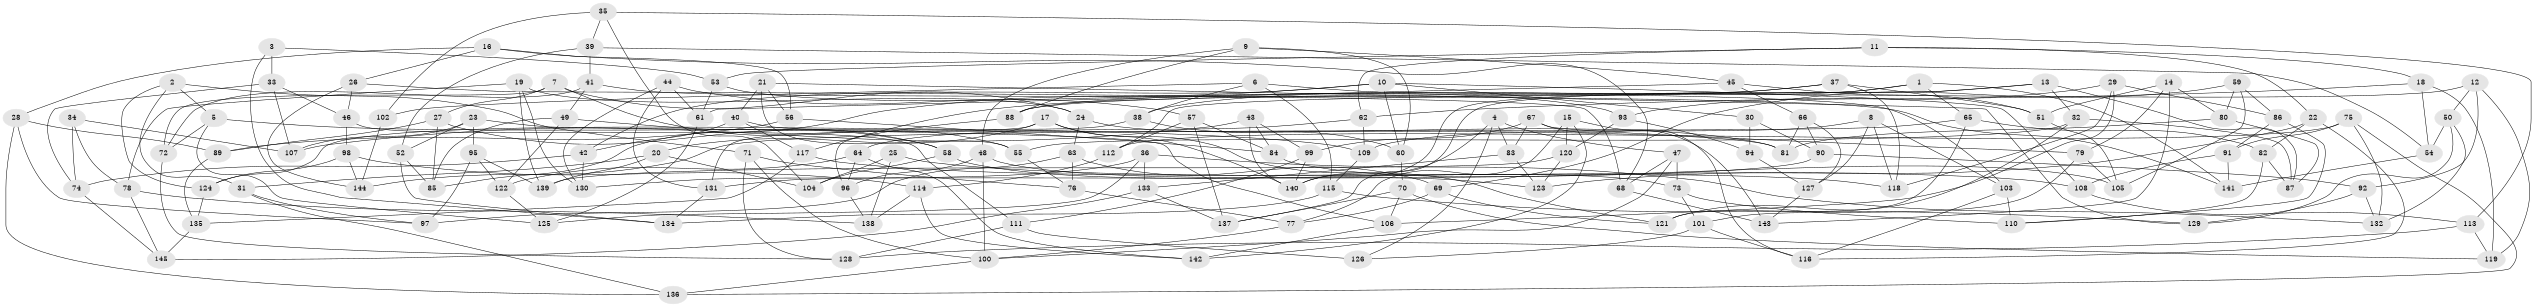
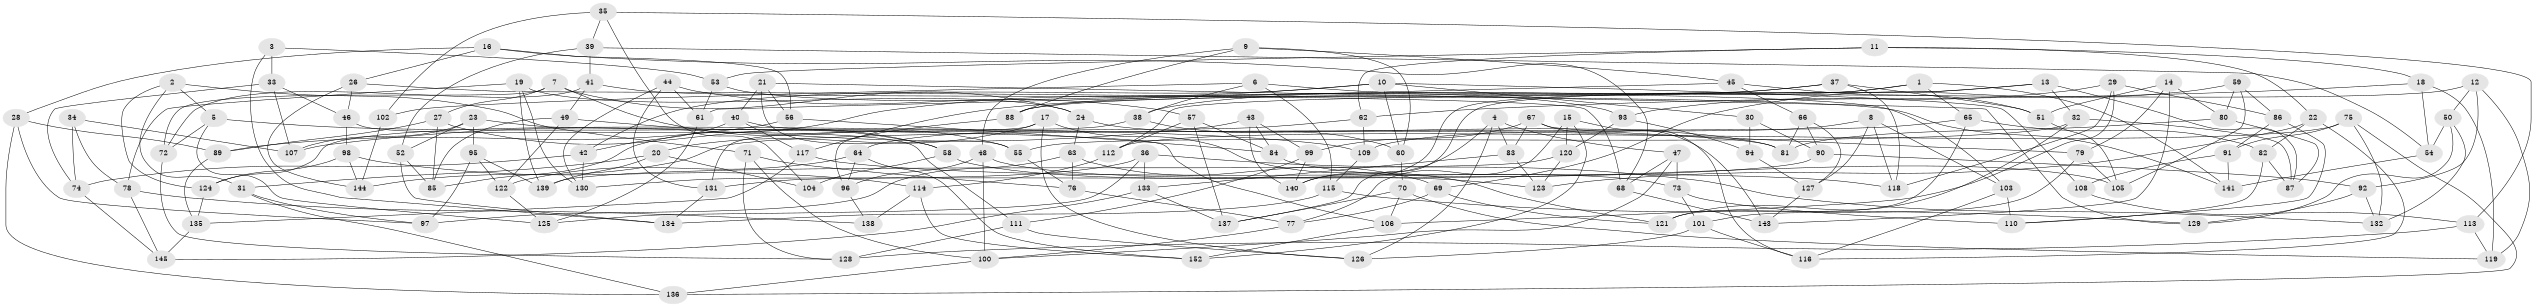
edge "17" -- "140": now "17" -- "126"
node "25": removed
node "142": label "142" -> "152"
